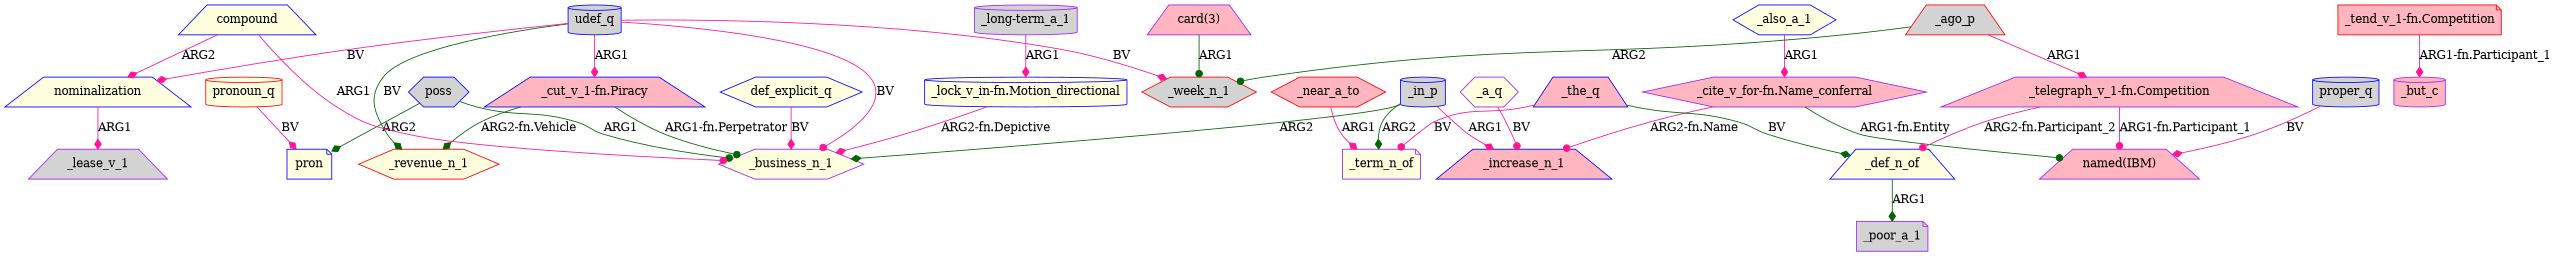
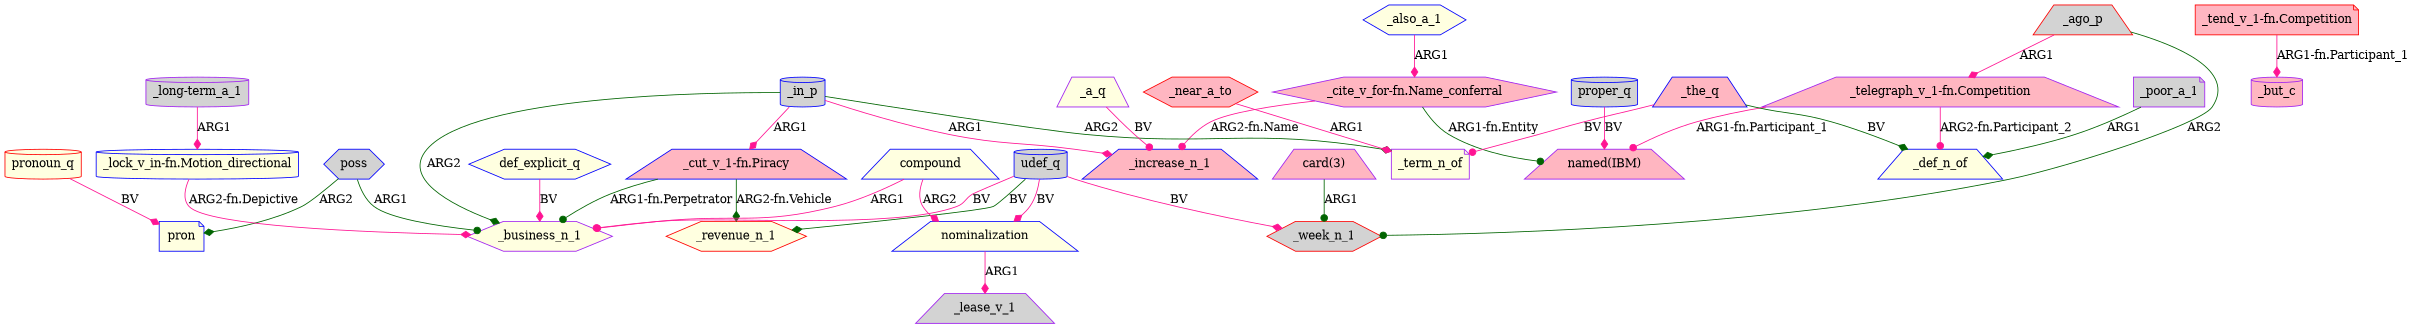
edge "udef_q" -> "_cut_v_1-fn.Piracy": now "_in_p" -> "_cut_v_1-fn.Piracy"
node "_a_q": shape hexagon -> trapezium
edge "_def_n_of" -> "_poor_a_1": reversed
